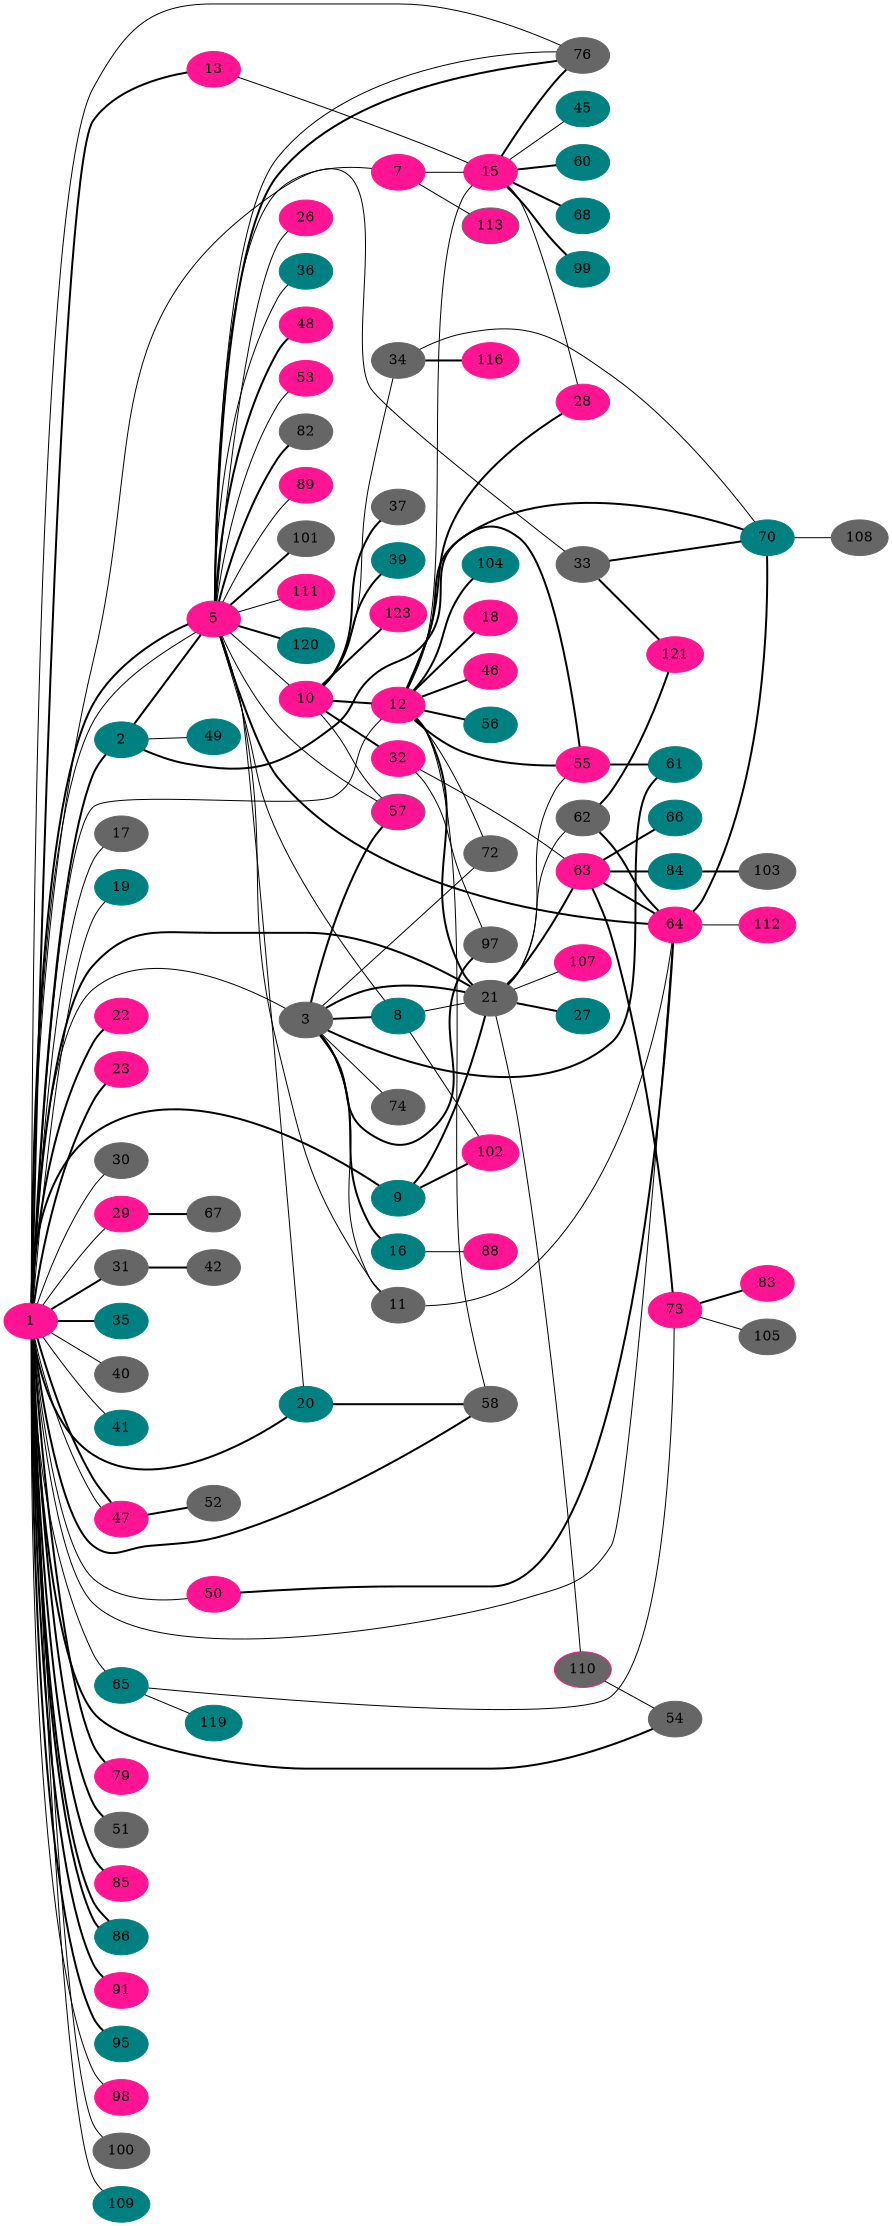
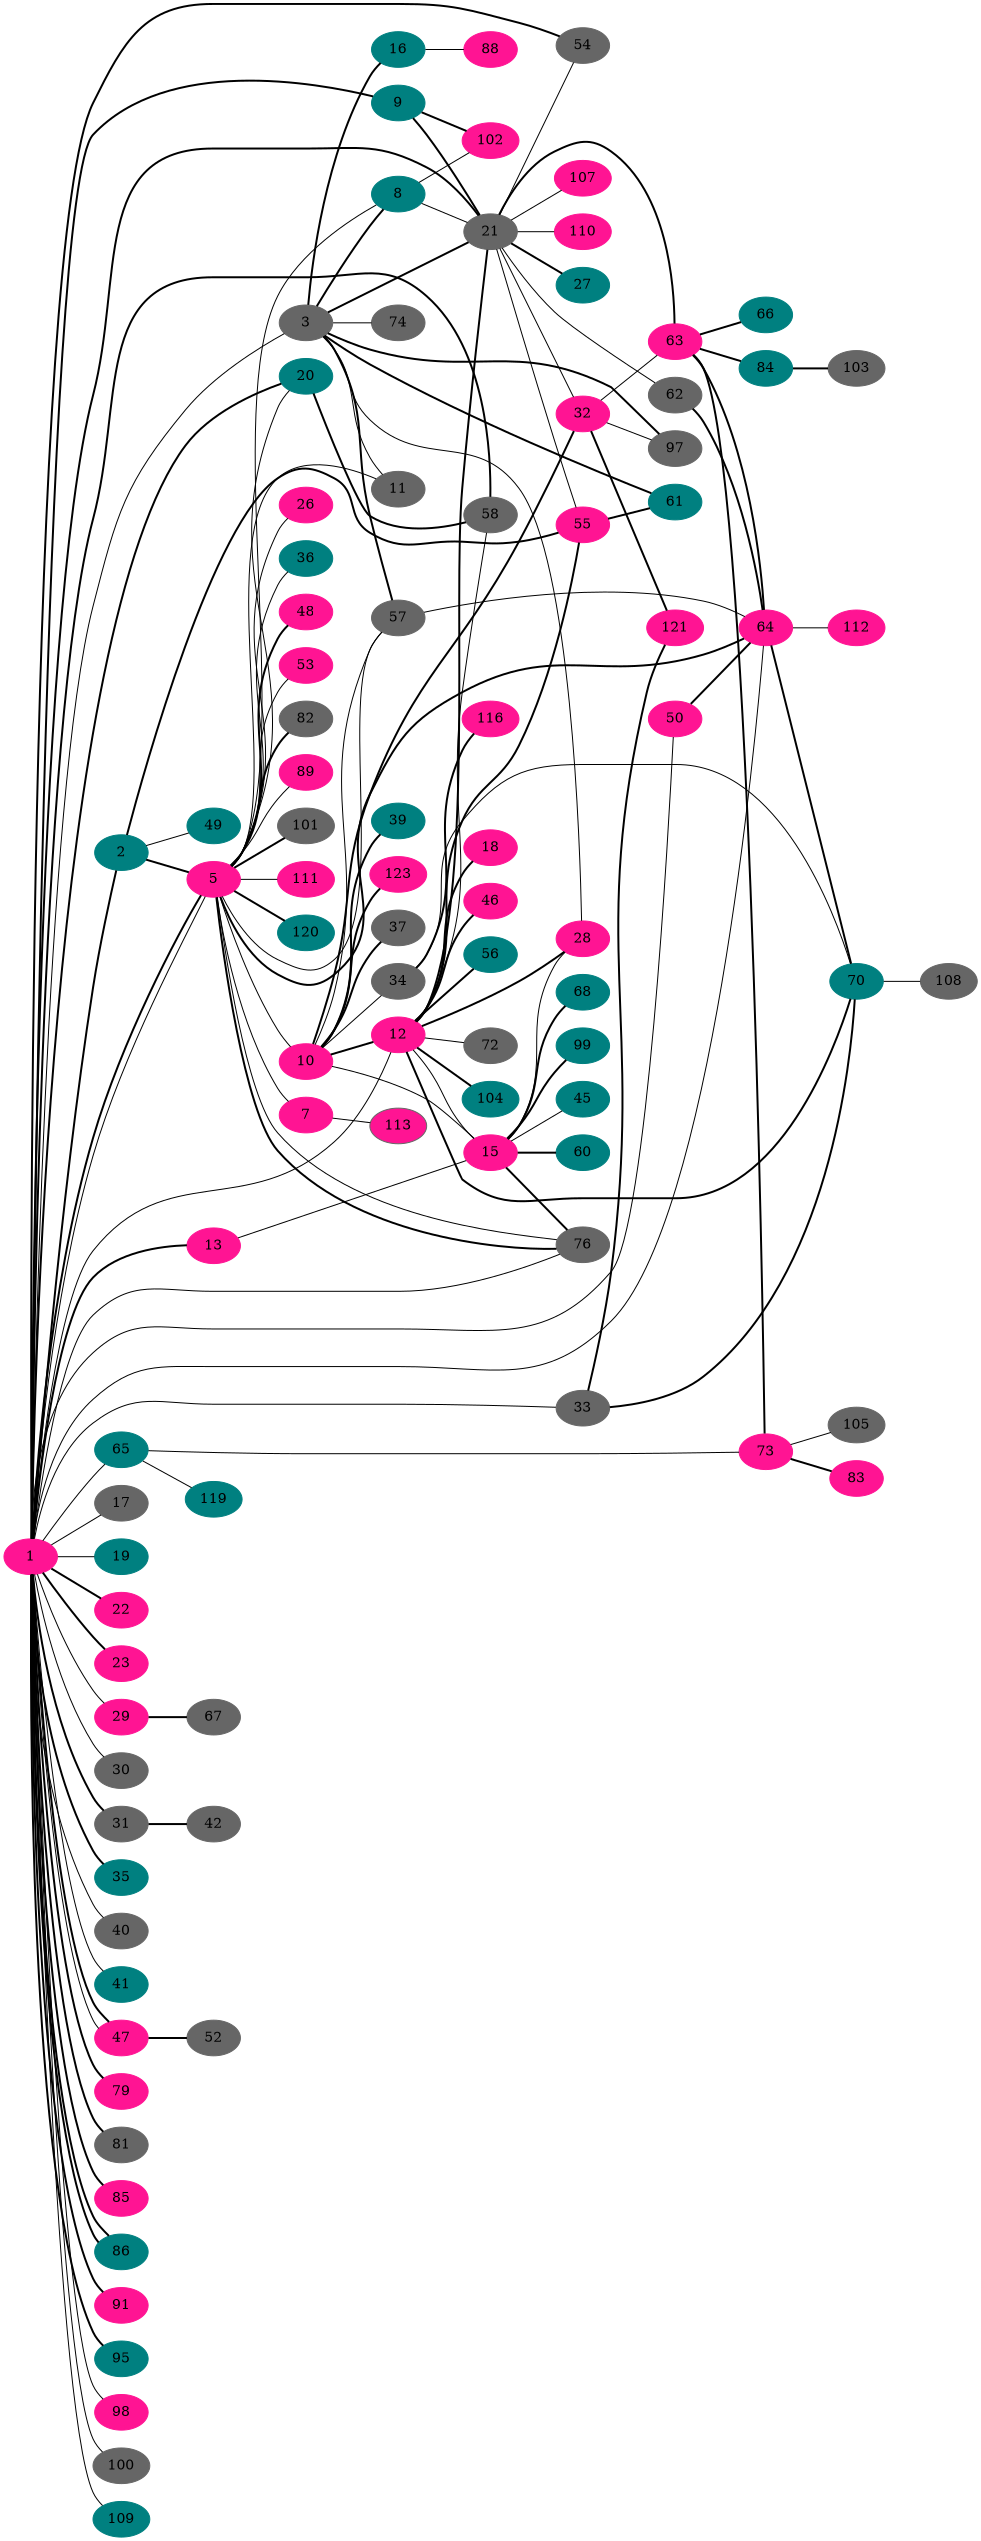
edge "7" -- "15": now "10" -- "15"
edge "21" -- "32": added
edge "121" -- "62": now "121" -- "32"
node "57": fillcolor deeppink -> gray40
edge "72" -- "3": now "28" -- "3"
edge "64" -- "11": now "64" -- "57"
node "110": fillcolor gray40 -> deeppink
edge "110" -- "54": now "21" -- "54"
node "51": label "51" -> "81"
